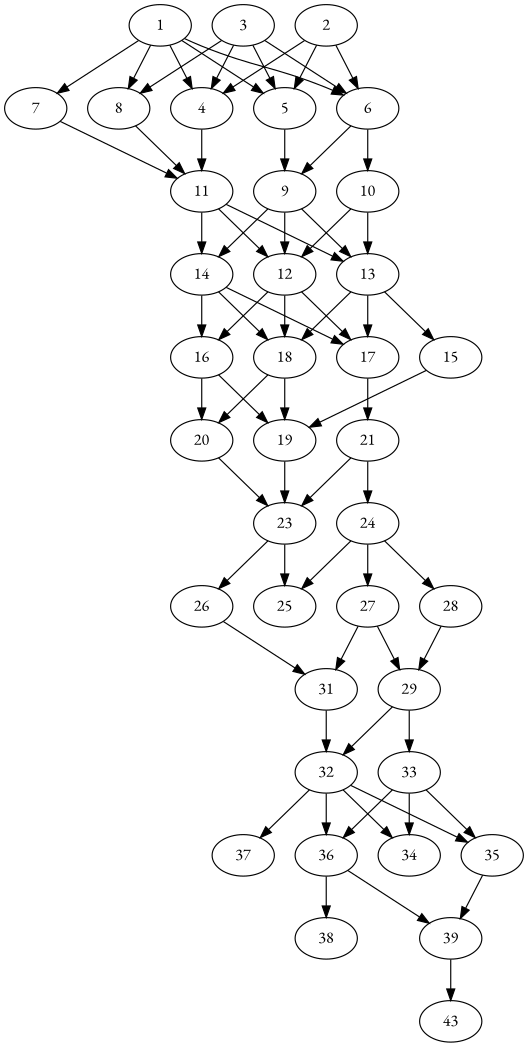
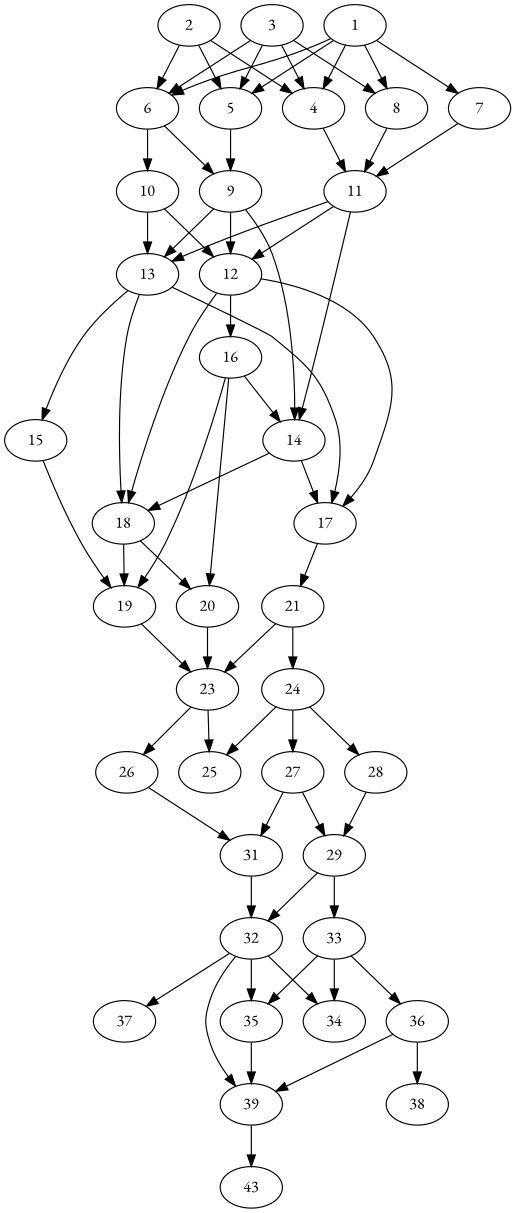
edge "14" -> "16": reversed
edge "32" -> "36": now "32" -> "39"
